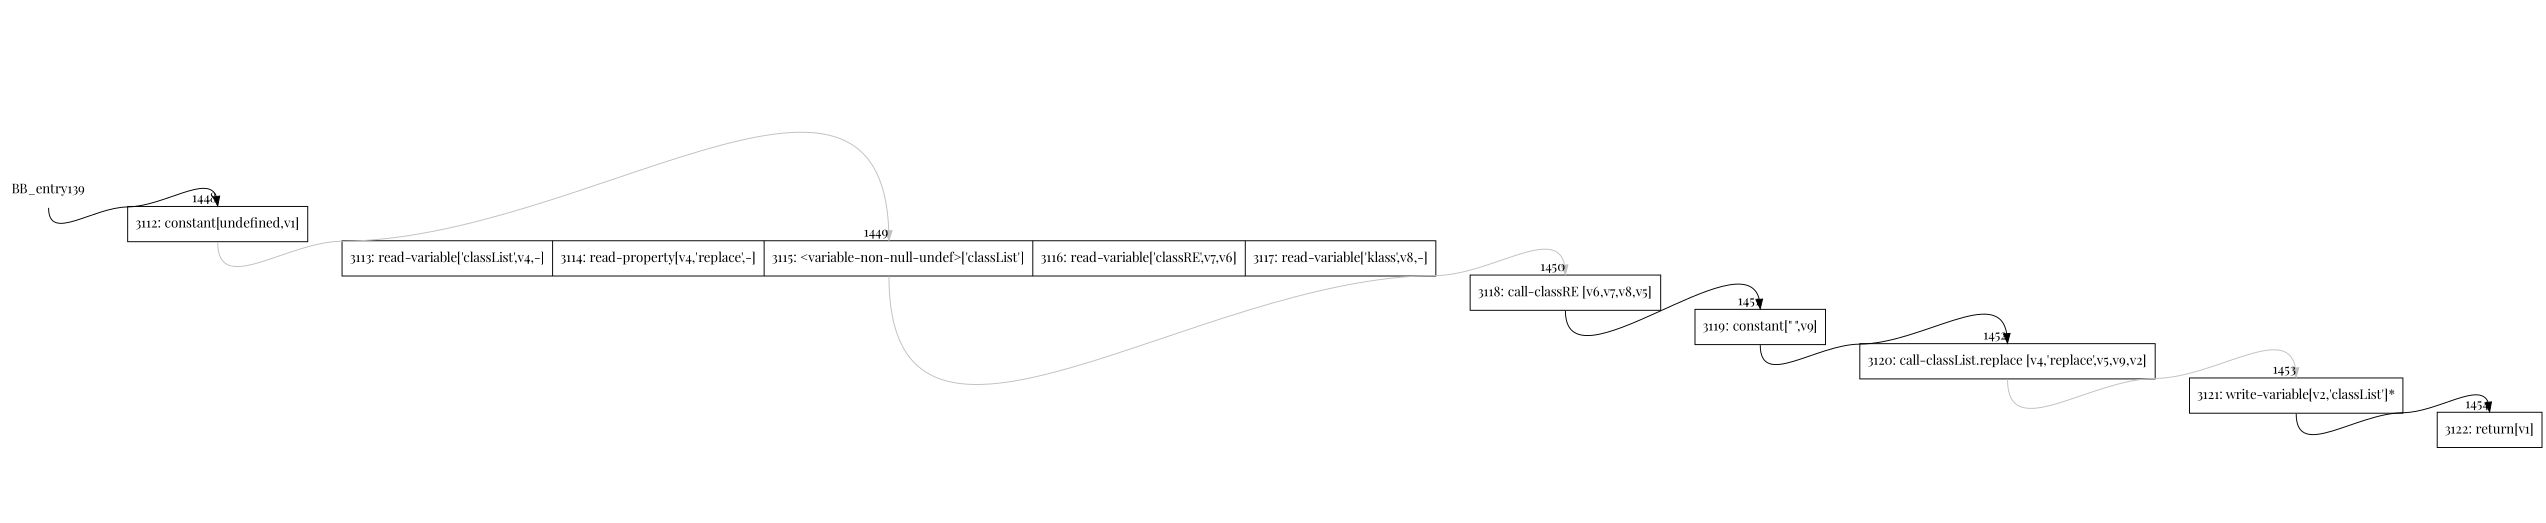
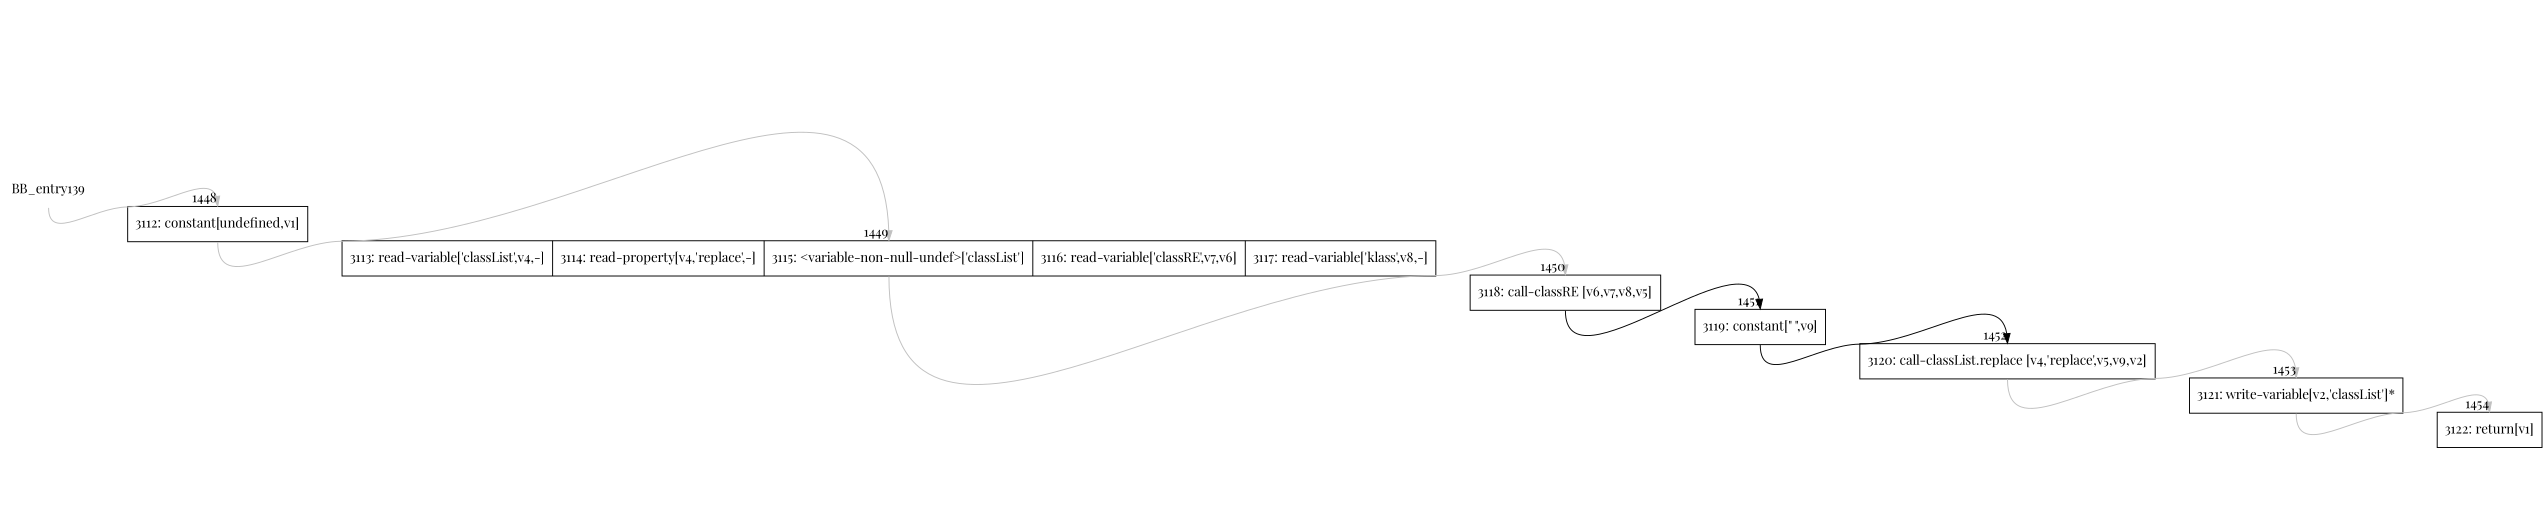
edge "BB_entry139" -> "3112: constant[undefined,v1]": color black -> gray
edge "3121: write-variable[v2,'classList']*" -> "3122: return[v1]": color black -> gray
